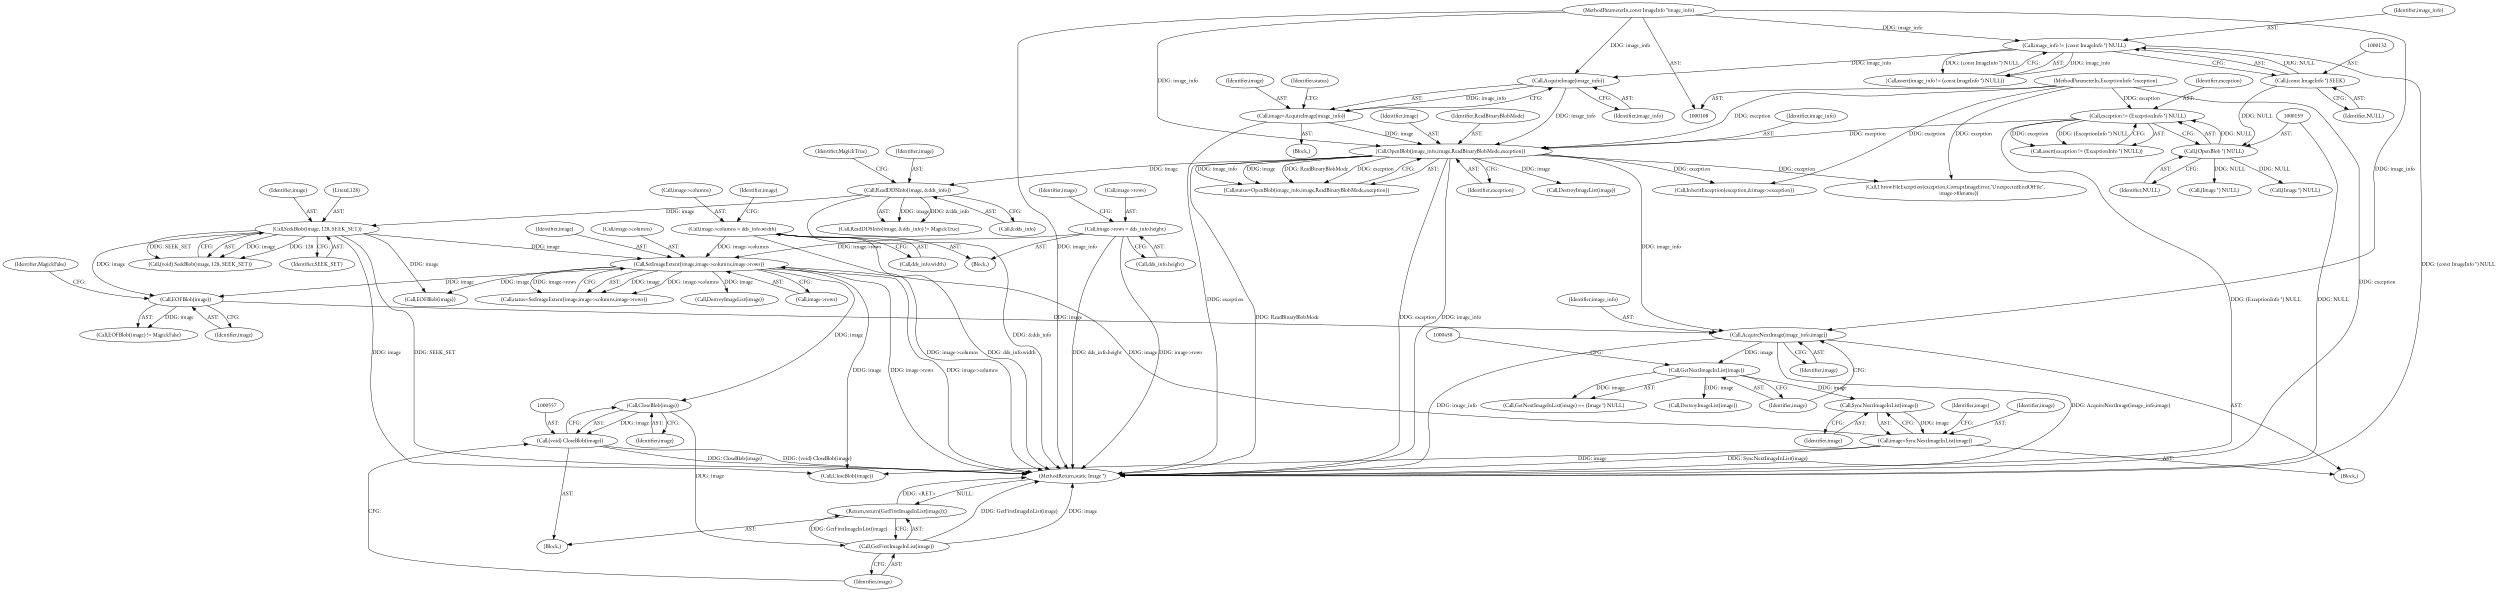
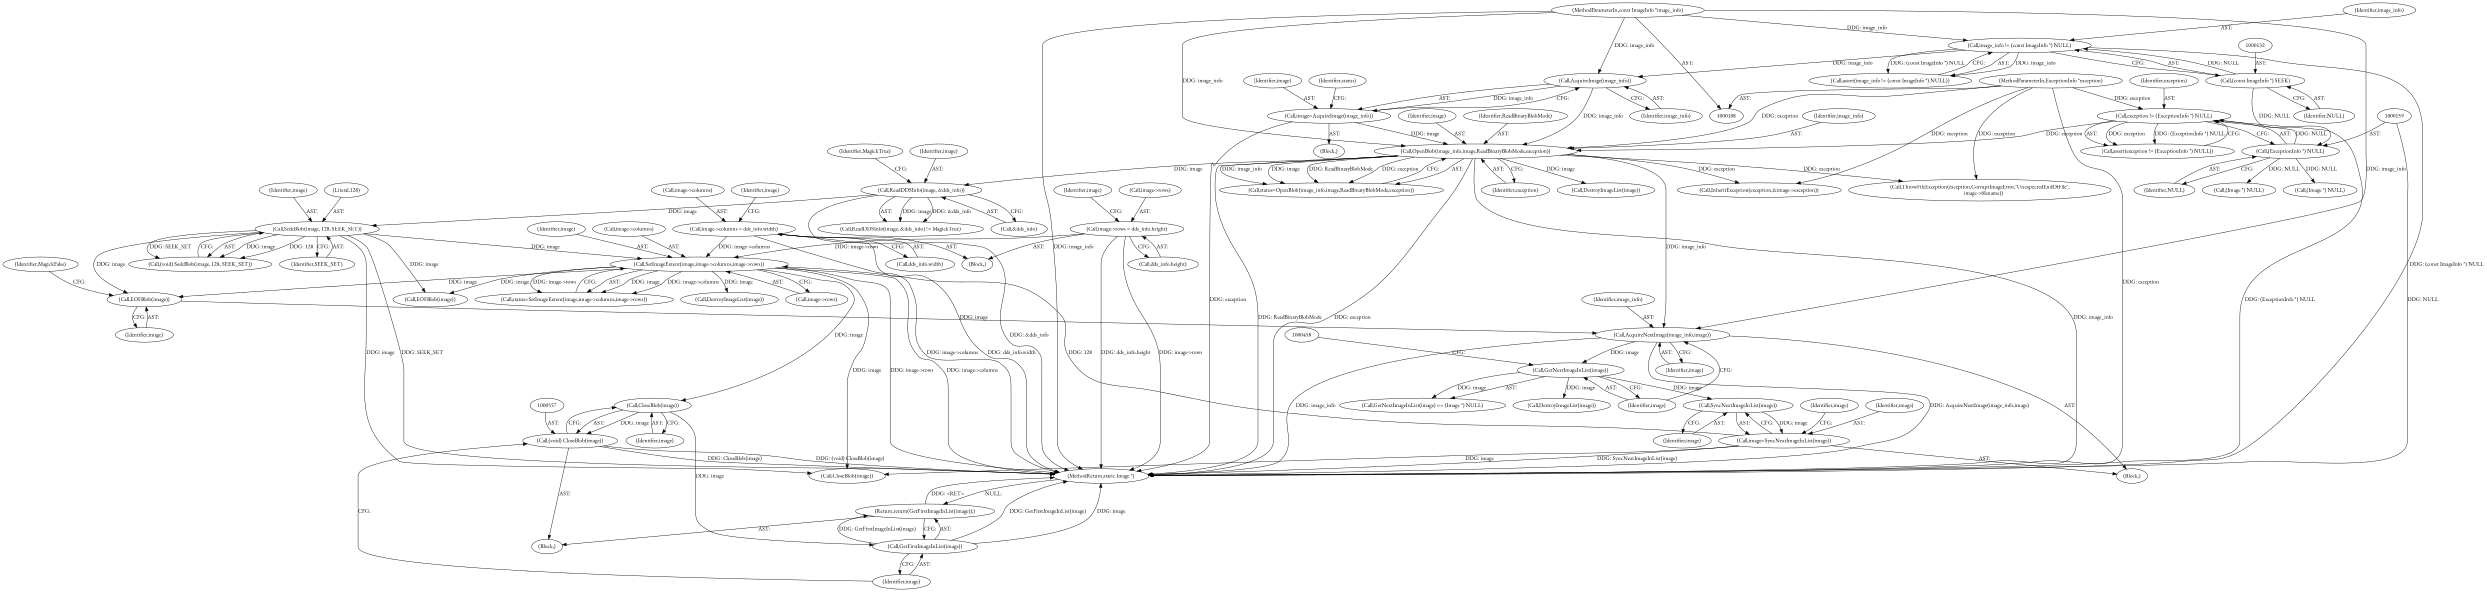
node "(Call,(OpenBlob *) NULL)": label "(Call,(OpenBlob *) NULL)" -> "(Call,(ExceptionInfo *) NULL)"
node "(Call,EOFBlob(image) != MagickFalse)": removed
edge "(Call,image=SyncNextImageInList(image))" -> "(Call,SetImageExtent(image,image->columns,image->rows))": label "DDG: image" -> "DDG: 128"
